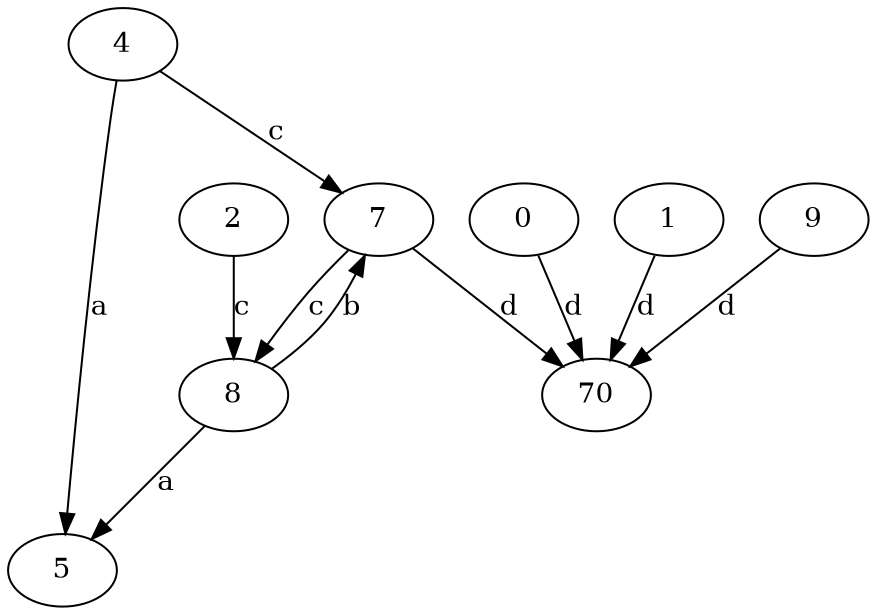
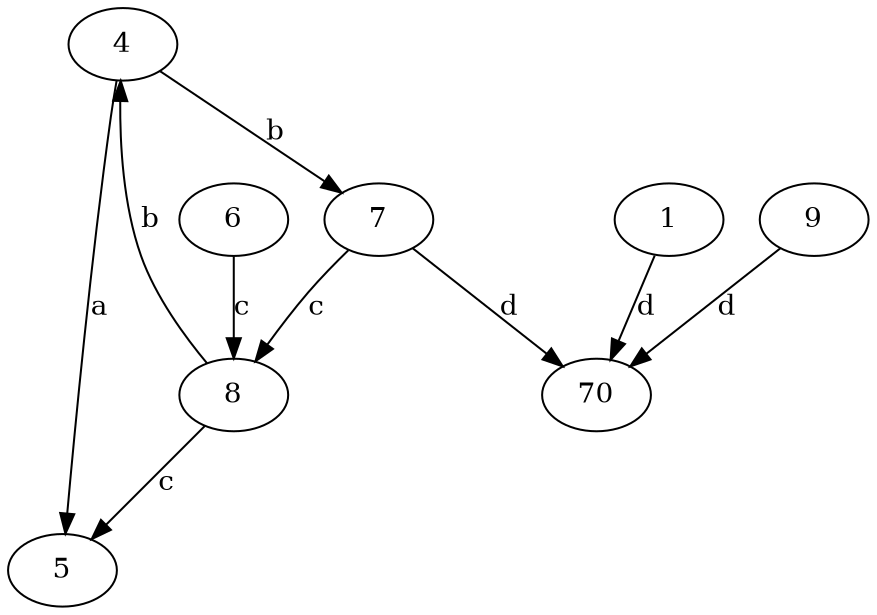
edge "4" -> "7": label "c" -> "b"
node "2": label "2" -> "6"
node "0": removed
edge "8" -> "7": now "8" -> "4"
edge "8" -> "5": label "a" -> "c"
